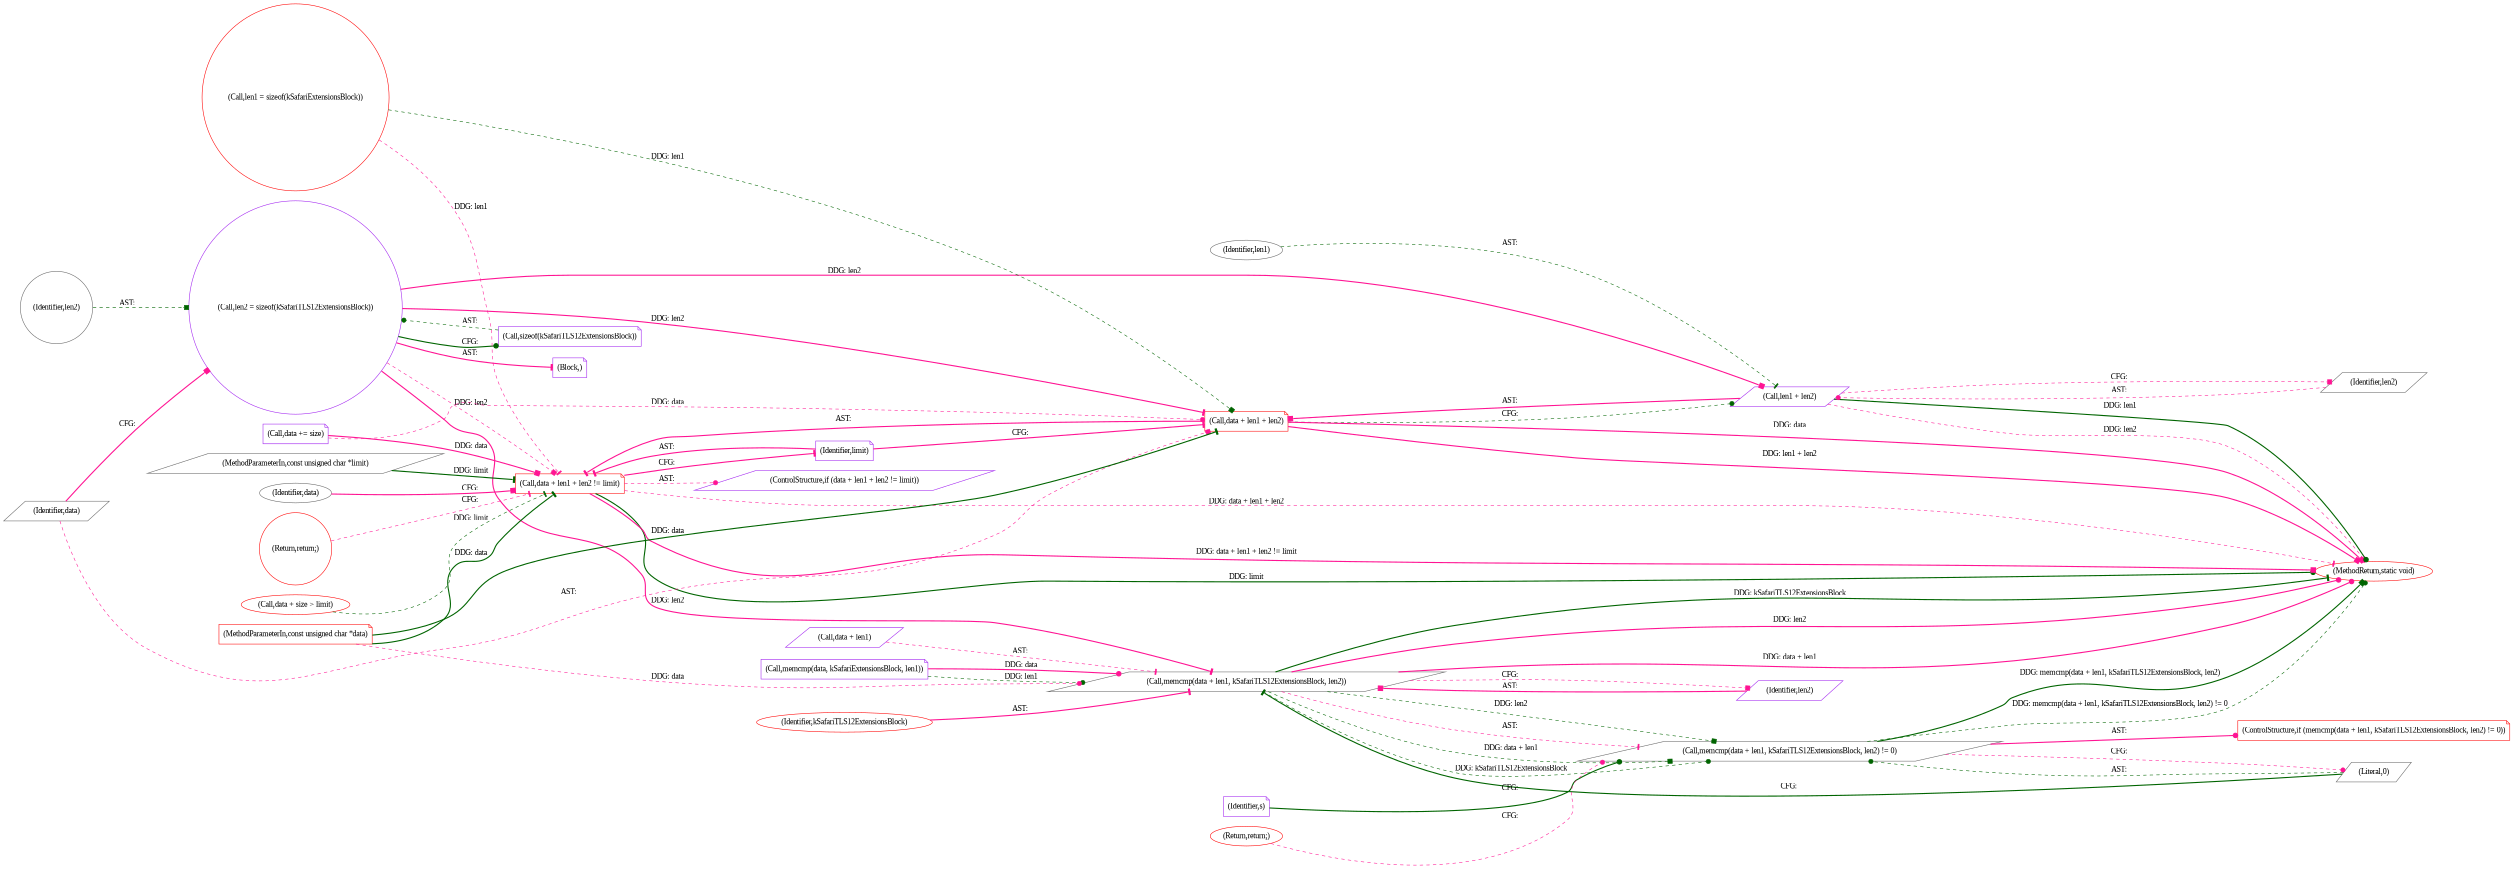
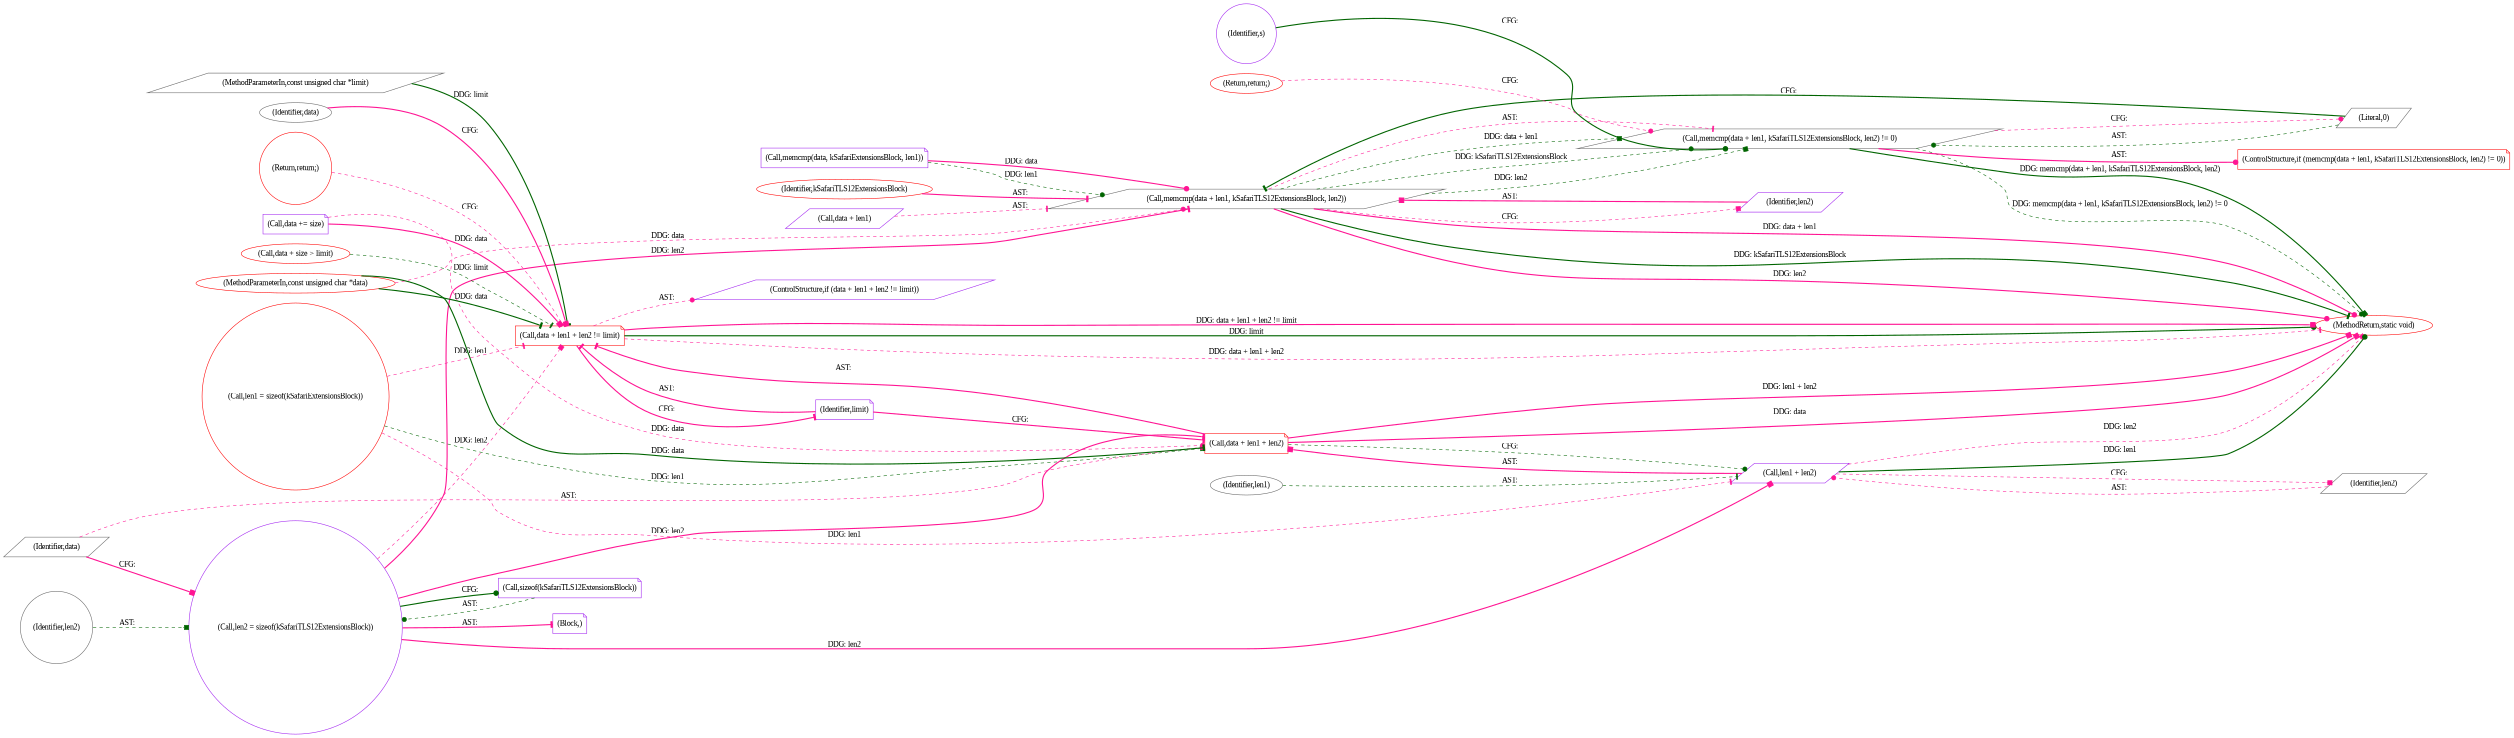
edge "(Call,len1 = sizeof(kSafariExtensionsBlock))" -> "(Call,len1 + len2)": added, label "DDG: len1"
node "(MethodParameterIn,const unsigned char *data)": shape note -> ellipse
node "(Identifier,s)": shape note -> circle
